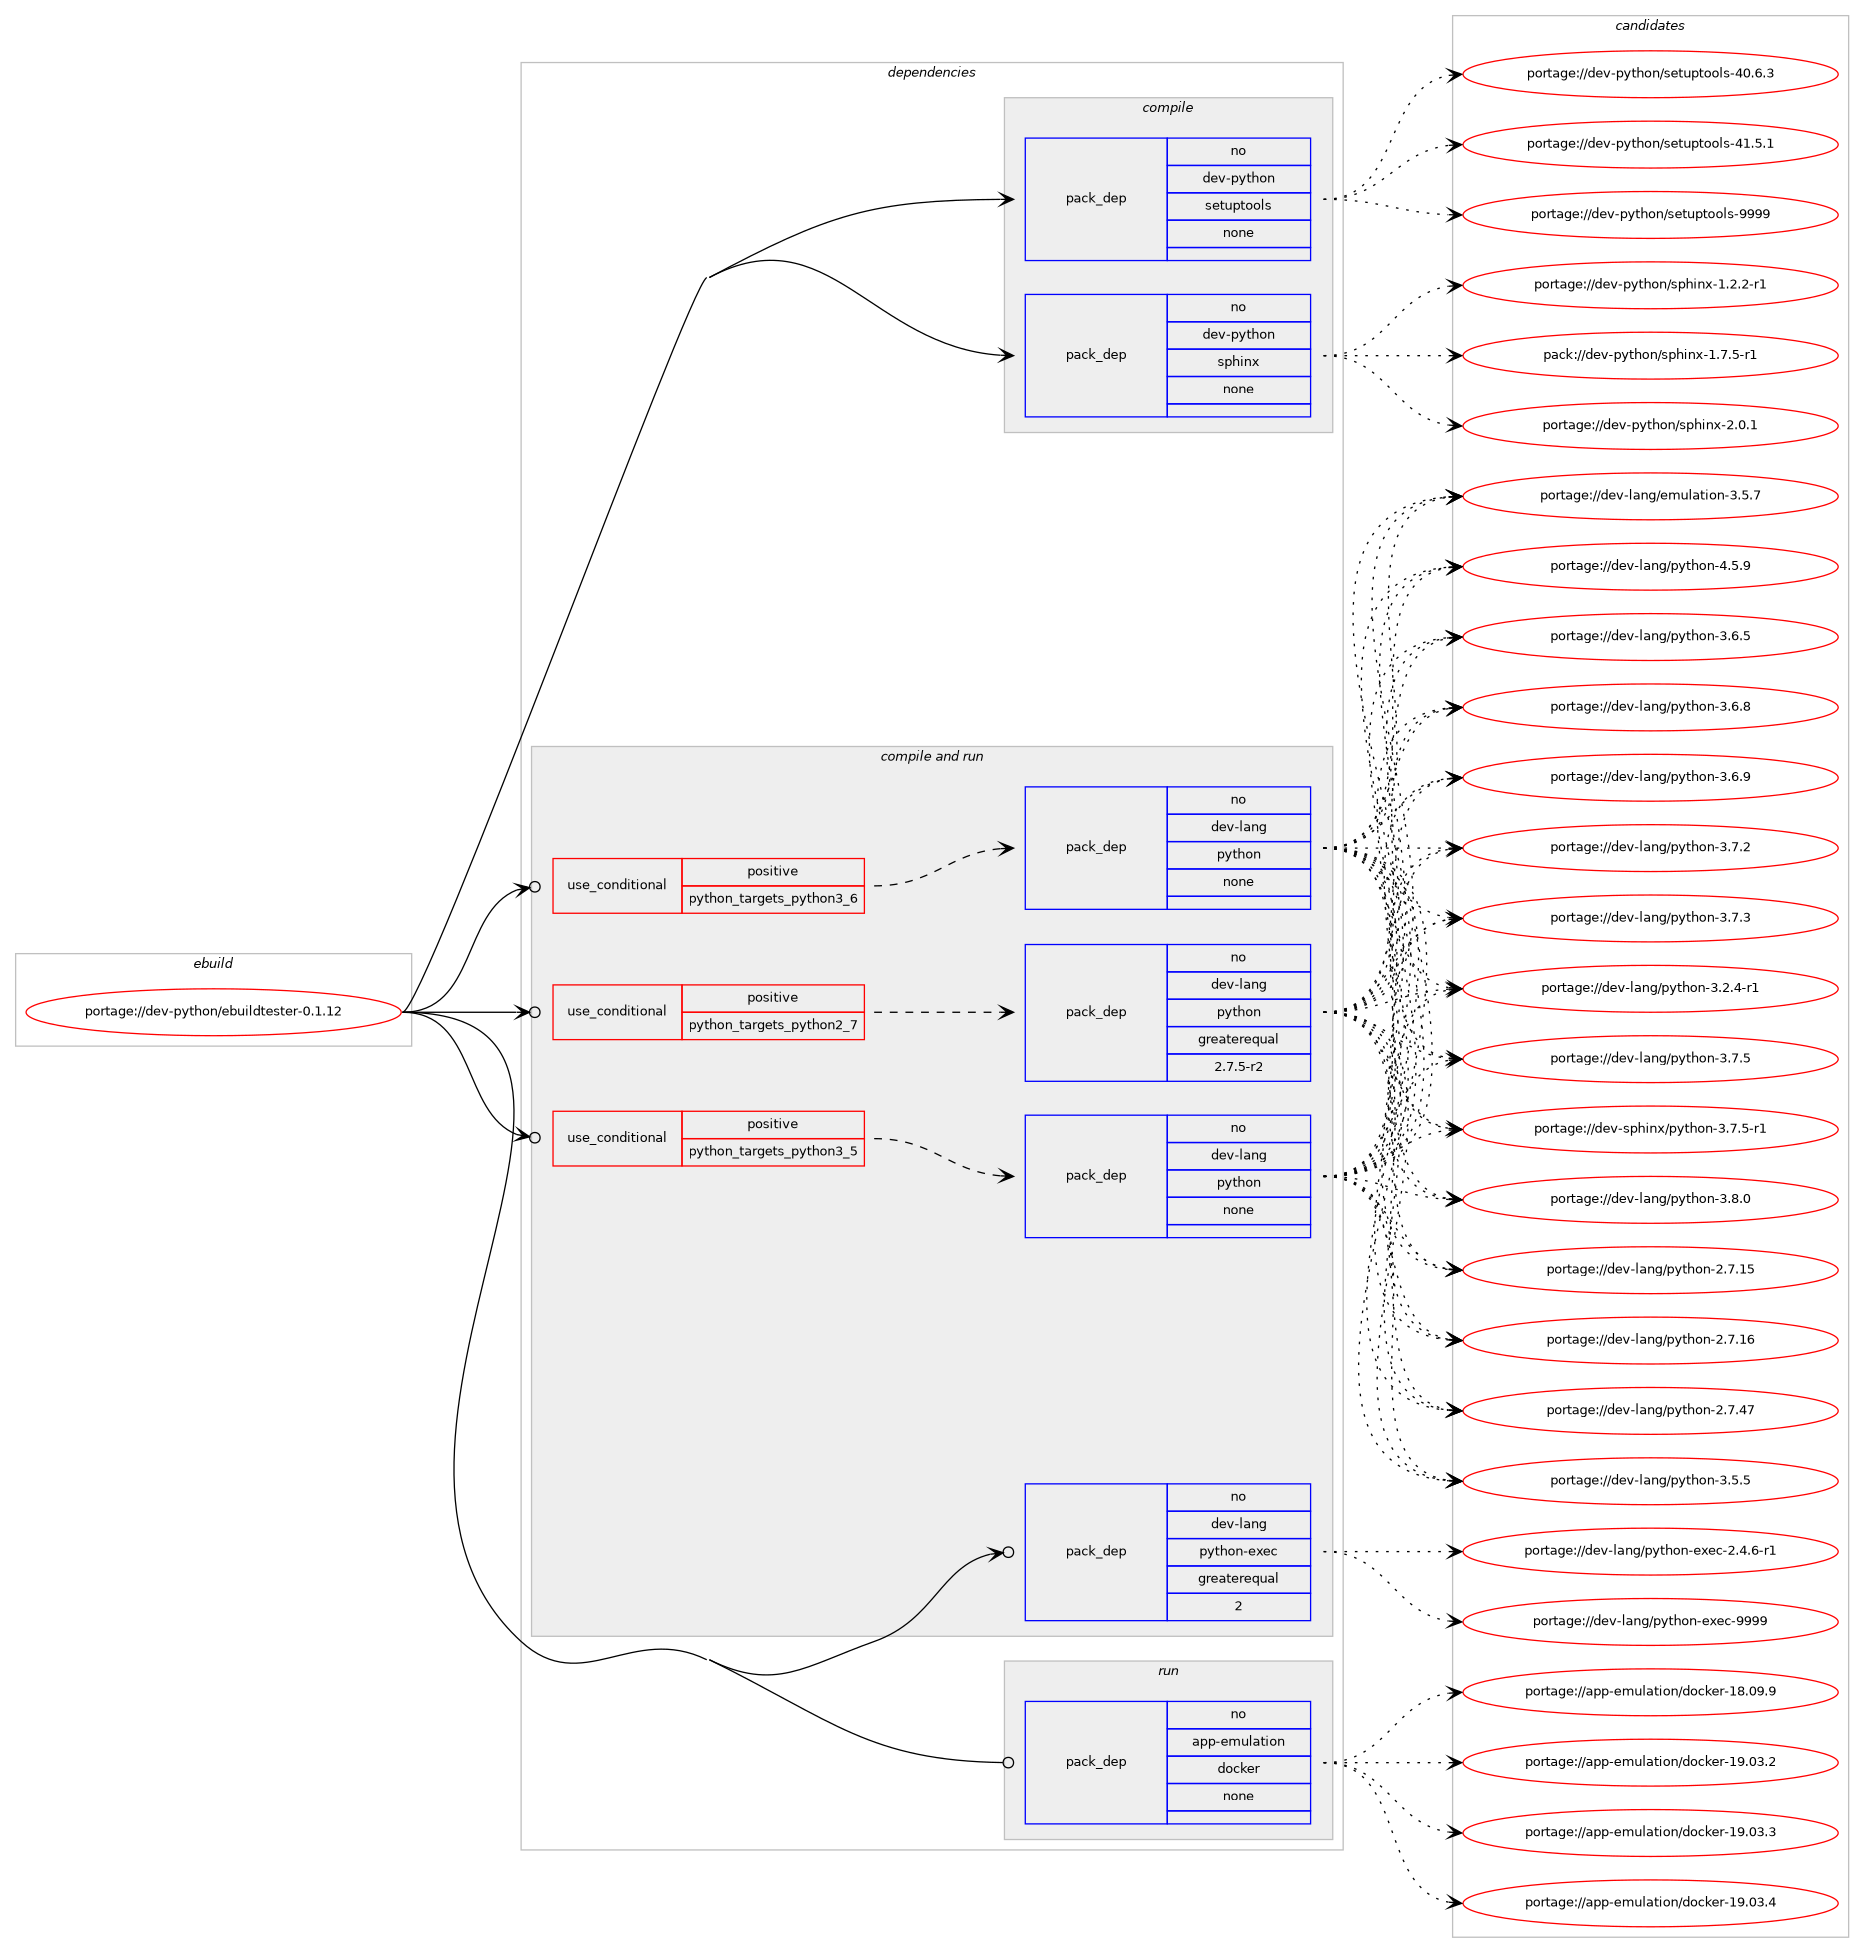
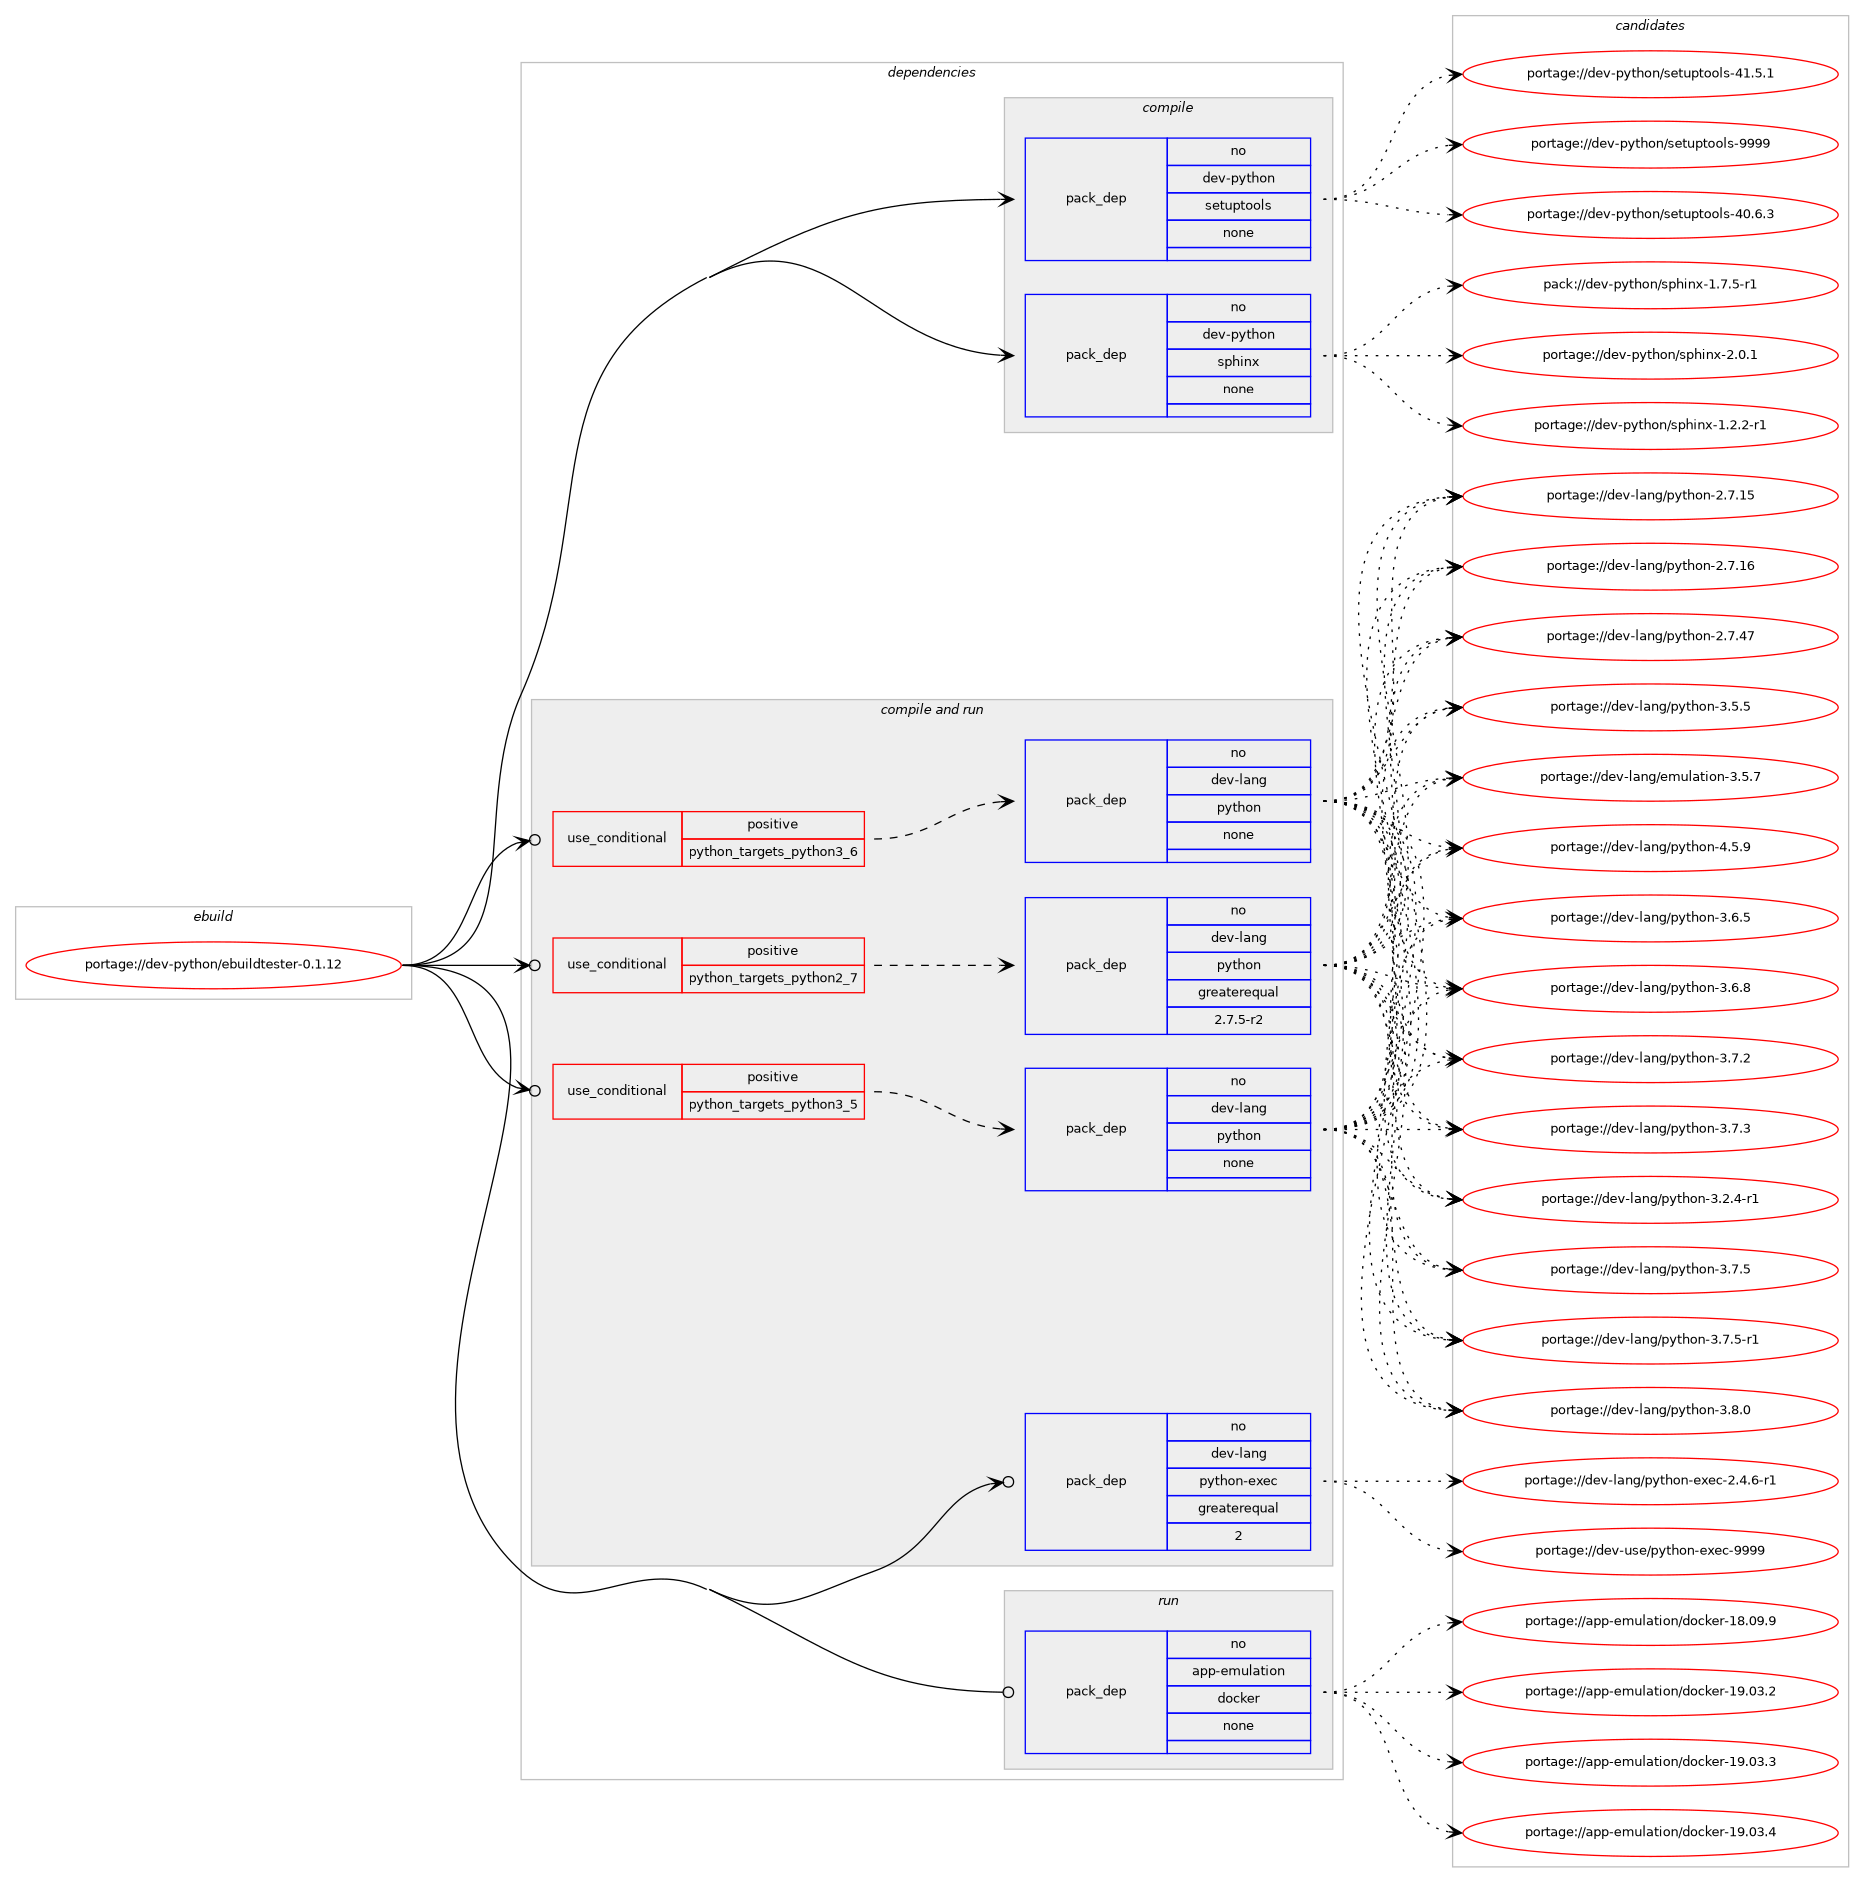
node "portage://dev-lang/python-3.6.9": removed
node "portage://dev-sphinx/python-3.7.5-r1": label "portage://dev-sphinx/python-3.7.5-r1" -> "portage://dev-lang/python-3.7.5-r1"
node "portage://dev-lang/python-exec-9999": label "portage://dev-lang/python-exec-9999" -> "portage://dev-use/python-exec-9999"
